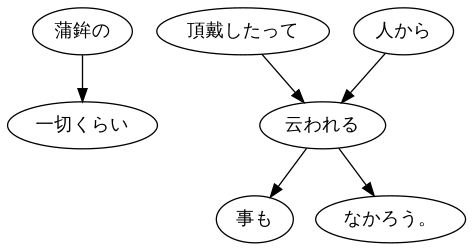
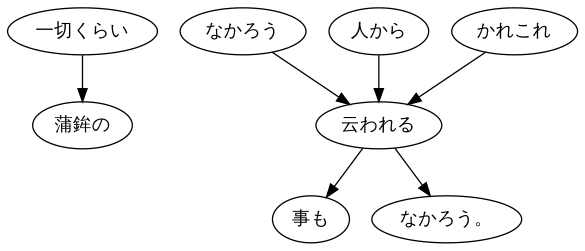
node "頂戴したって": label "頂戴したって" -> "なかろう"
node "かれこれ": added
edge "蒲鉾の" -> "一切くらい": reversed
